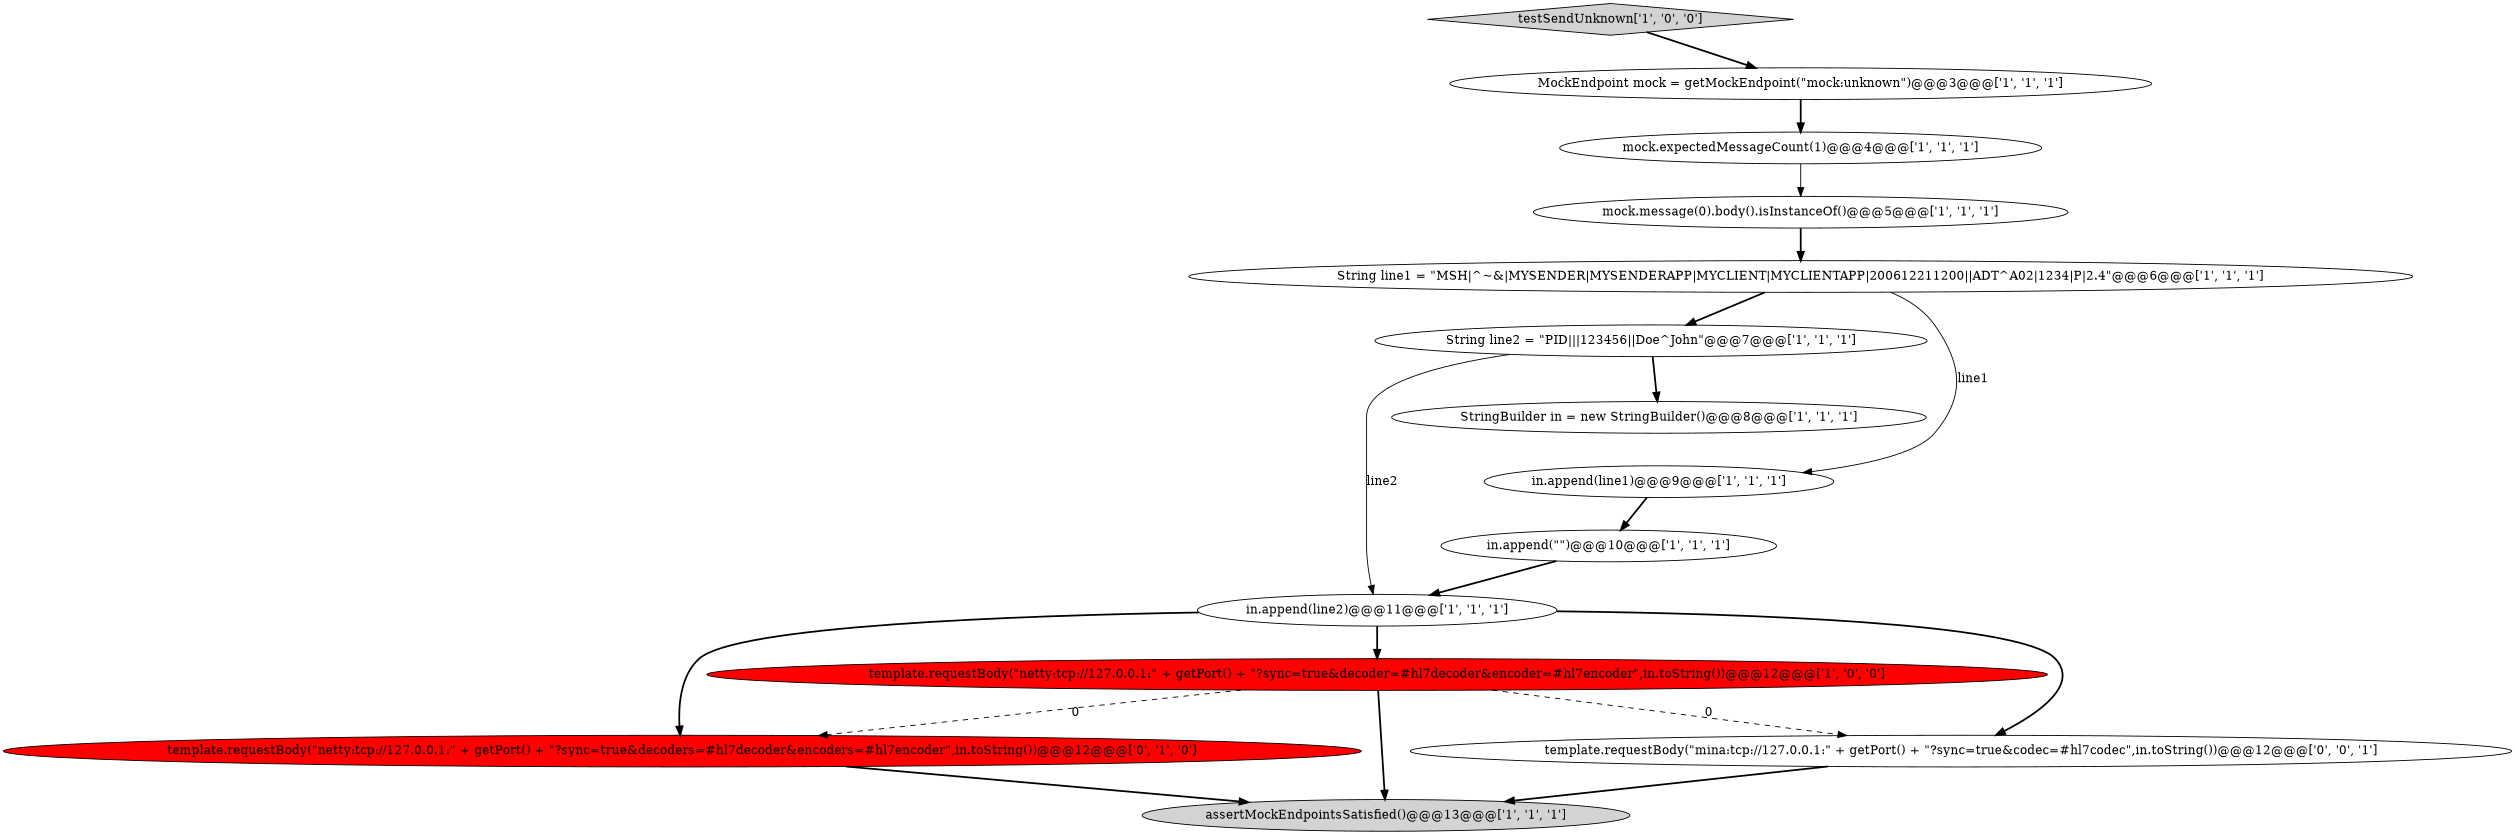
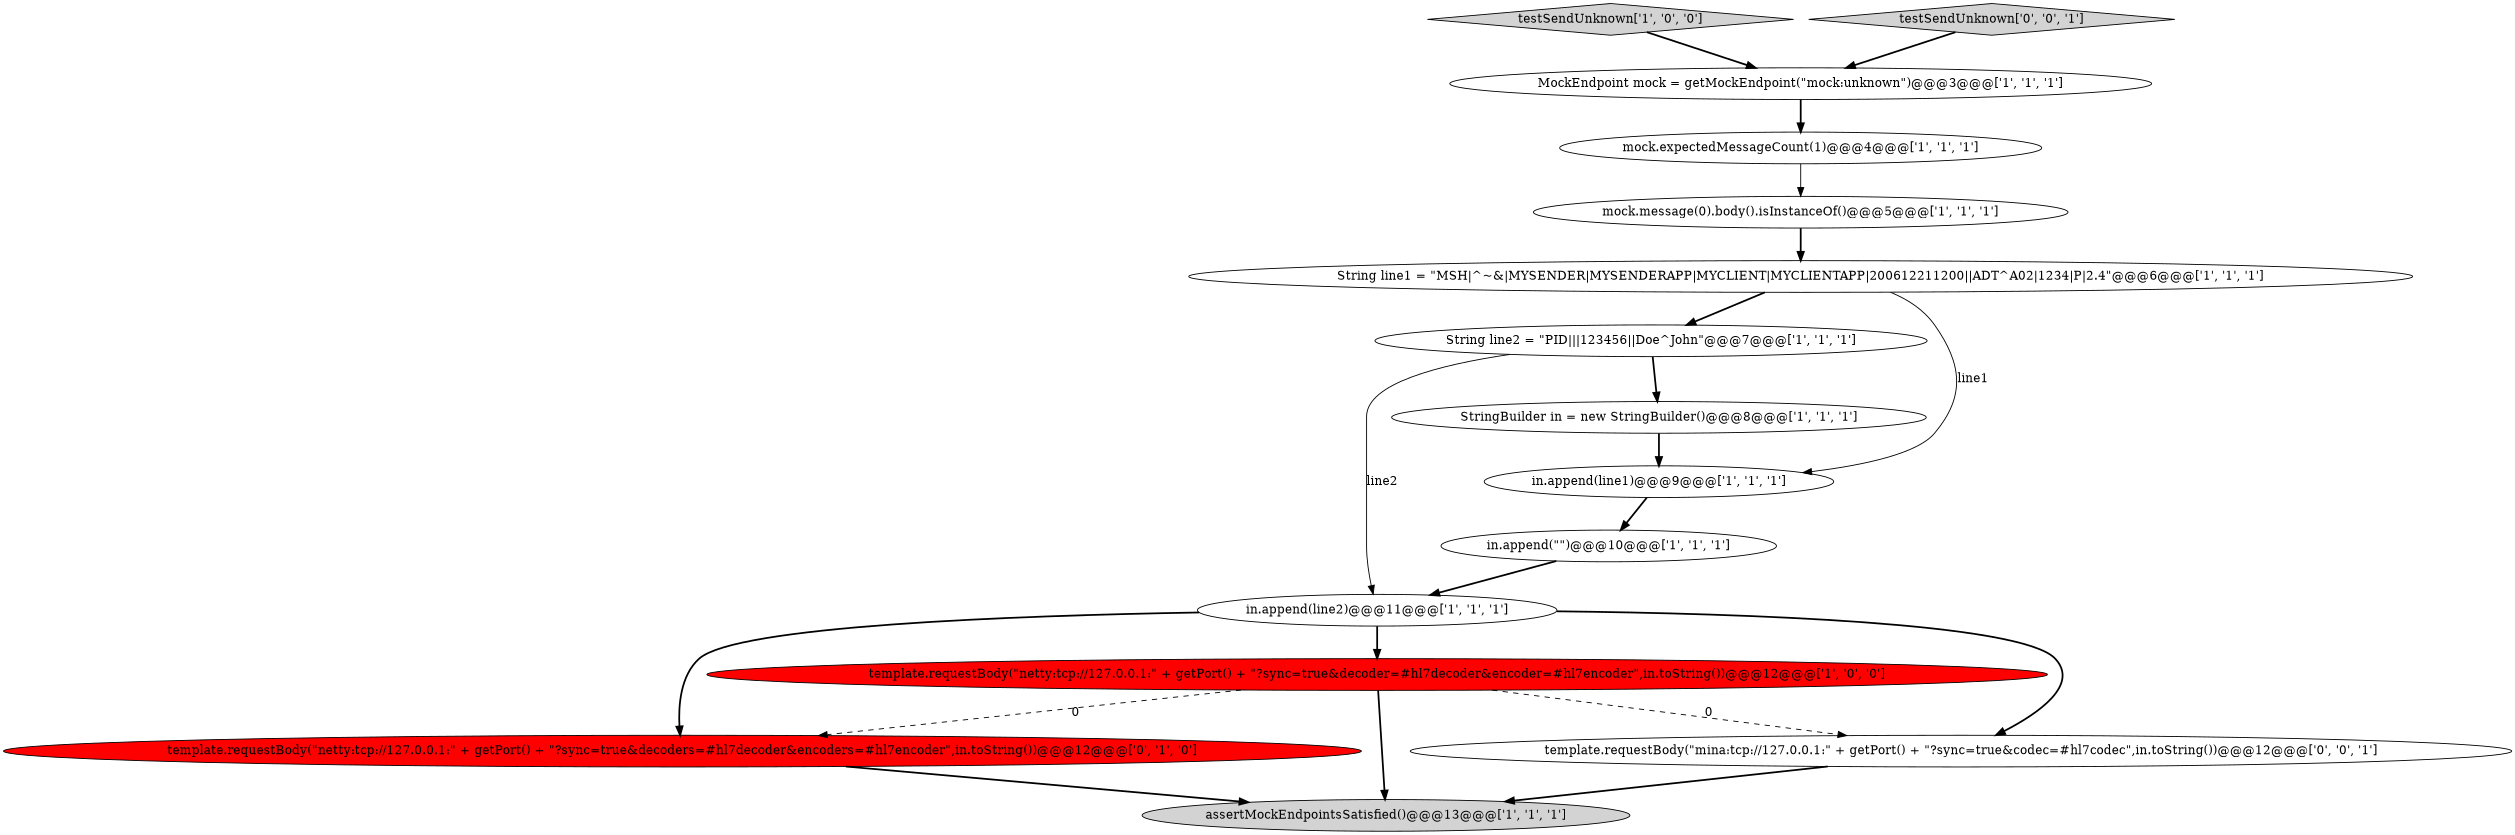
node "testSendUnknown['0', '0', '1']": added
edge "StringBuilder in = new StringBuilder()@@@8@@@['1', '1', '1']" -> "in.append(line1)@@@9@@@['1', '1', '1']": added
